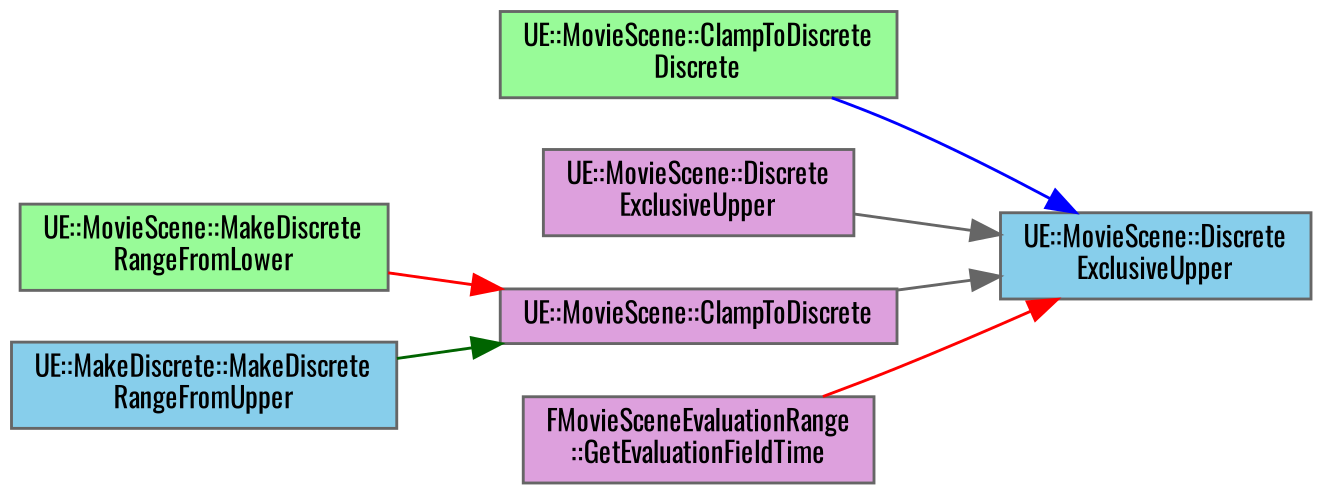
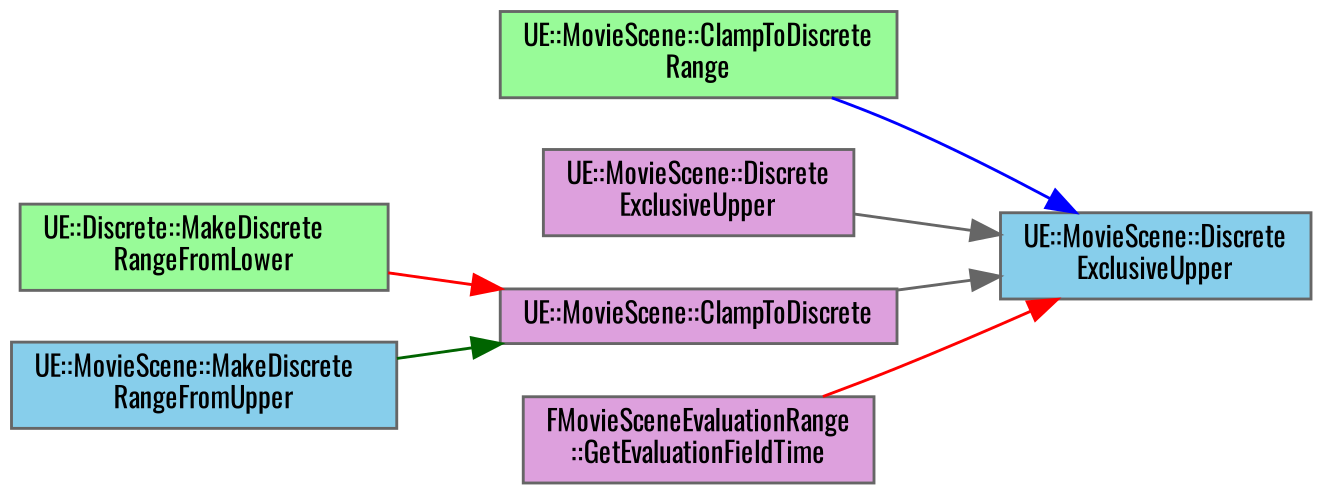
node "UE::MovieScene::ClampToDiscrete Discrete": label "UE::MovieScene::ClampToDiscrete Discrete" -> "UE::MovieScene::ClampToDiscrete Range"
node "UE::MovieScene::MakeDiscrete RangeFromLower": label "UE::MovieScene::MakeDiscrete RangeFromLower" -> "UE::Discrete::MakeDiscrete RangeFromLower"
node "UE::MakeDiscrete::MakeDiscrete RangeFromUpper": label "UE::MakeDiscrete::MakeDiscrete RangeFromUpper" -> "UE::MovieScene::MakeDiscrete RangeFromUpper"
